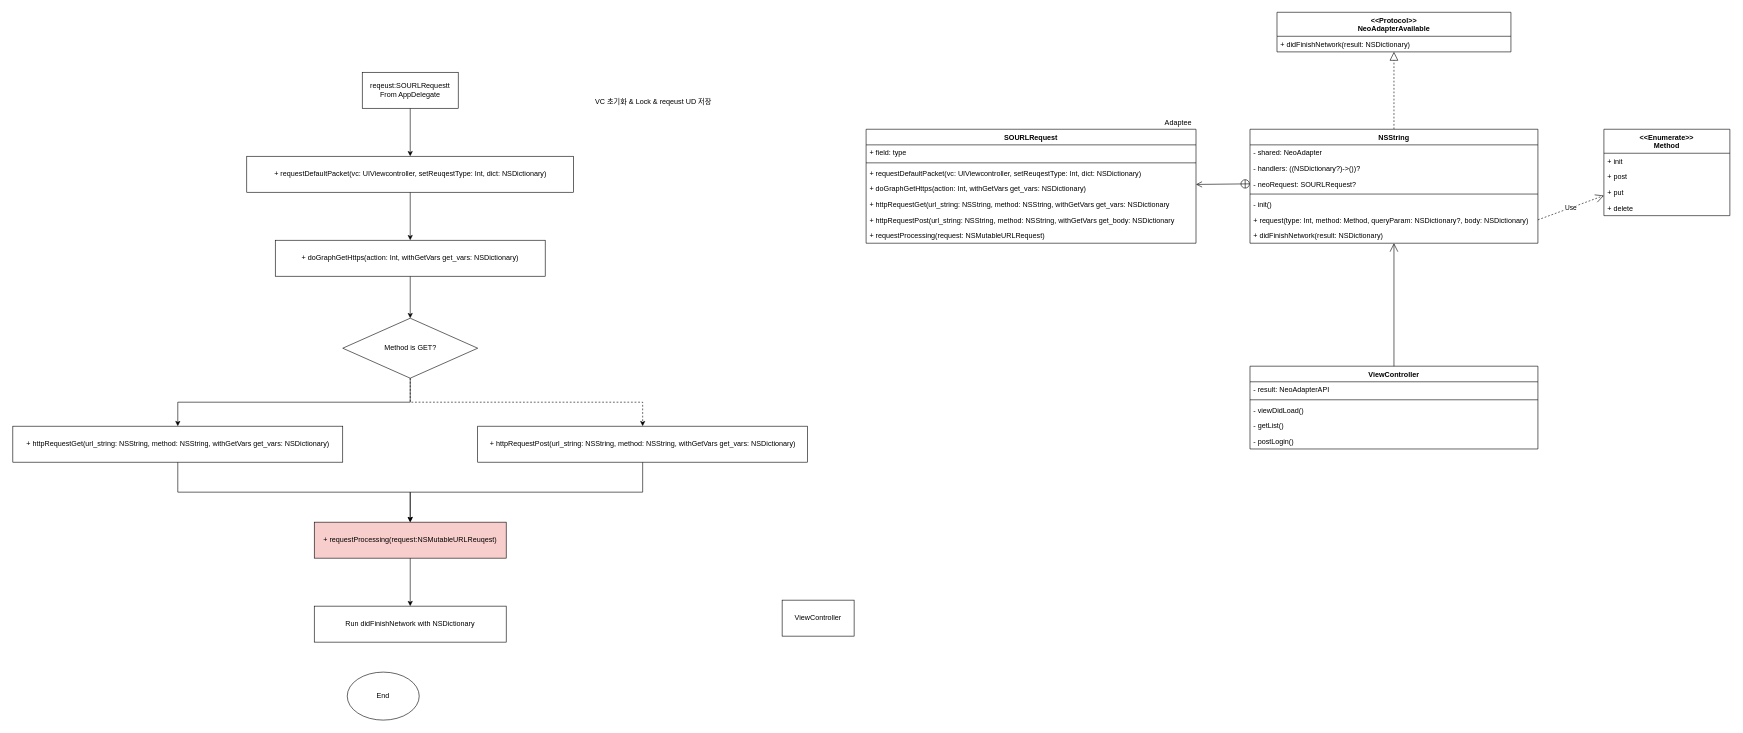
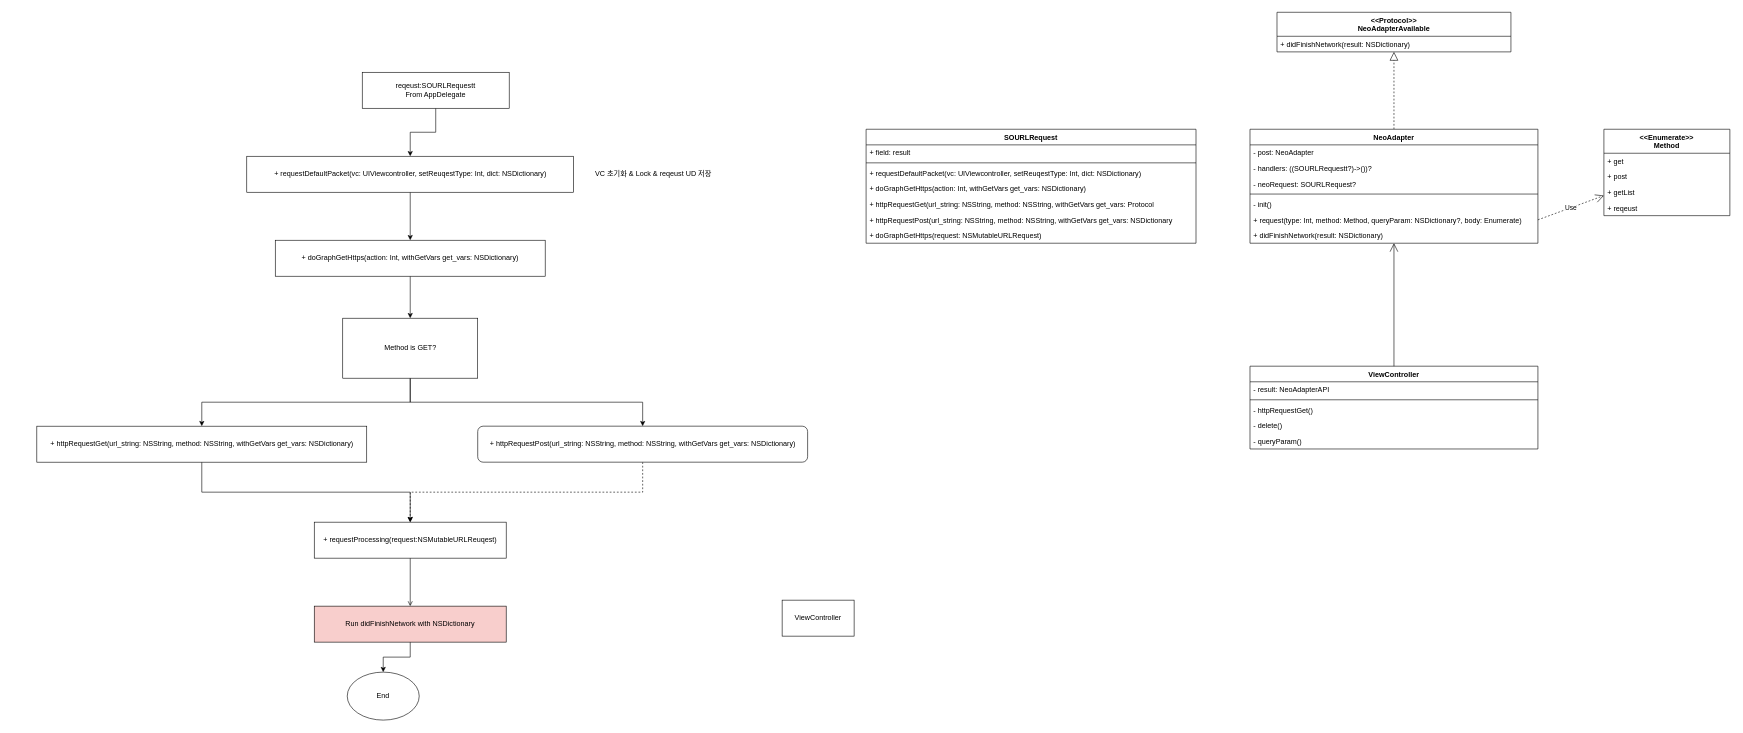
node "reqeust:SOURLRequestt From AppDelegate": size 96x36 -> 147x36
node "VC 초기화 & Lock & reqeust UD 저장": moved (653, 102) -> (653, 174)
node "Adaptee": removed
node "NSString": label "NSString" -> "NeoAdapter"
node "+ field: type": label "+ field: type" -> "+ field: result"
node "- shared: NeoAdapter": label "- shared: NeoAdapter" -> "- post: NeoAdapter"
node "+ init": label "+ init" -> "+ get"
node "- handlers: ((NSDictionary?)->())?": label "- handlers: ((NSDictionary?)->())?" -> "- handlers: ((SOURLRequestt?)->())?"
edge "- neoRequest: SOURLRequest?" -- "SOURLRequest": removed
node "+ put": label "+ put" -> "+ getList"
node "+ httpRequestGet(url_string: NSString, method: NSString, withGetVars get_vars: NSDictionary": label "+ httpRequestGet(url_string: NSString, method: NSString, withGetVars get_vars: NSDictionary" -> "+ httpRequestGet(url_string: NSString, method: NSString, withGetVars get_vars: Protocol"
node "+ delete": label "+ delete" -> "+ reqeust"
node "+ httpRequestPost(url_string: NSString, method: NSString, withGetVars get_body: NSDictionary": label "+ httpRequestPost(url_string: NSString, method: NSString, withGetVars get_body: NSDictionary" -> "+ httpRequestPost(url_string: NSString, method: NSString, withGetVars get_vars: NSDictionary"
node "+ request(type: Int, method: Method, queryParam: NSDictionary?, body: NSDictionary)": label "+ request(type: Int, method: Method, queryParam: NSDictionary?, body: NSDictionary)" -> "+ request(type: Int, method: Method, queryParam: NSDictionary?, body: Enumerate)"
node "+ requestProcessing(request: NSMutableURLRequest)": label "+ requestProcessing(request: NSMutableURLRequest)" -> "+ doGraphGetHttps(request: NSMutableURLRequest)"
node "Method is GET?": shape diamond -> rectangle
edge "Method is GET?" -> "+ httpRequestPost(url_string: NSString, method: NSString, withGetVars get_vars: NSDictionary)": style dashed -> solid
node "- viewDidLoad()": label "- viewDidLoad()" -> "- httpRequestGet()"
node "- getList()": label "- getList()" -> "- delete()"
node "- postLogin()": label "- postLogin()" -> "- queryParam()"
node "+ httpRequestGet(url_string: NSString, method: NSString, withGetVars get_vars: NSDictionary)": moved (178, 444) -> (202, 444)
node "+ httpRequestPost(url_string: NSString, method: NSString, withGetVars get_vars: NSDictionary)": shape rectangle -> rounded rectangle
edge "+ httpRequestPost(url_string: NSString, method: NSString, withGetVars get_vars: NSDictionary)" -> "+ requestProcessing(request:NSMutableURLReuqest)": style solid -> dashed
node "+ requestProcessing(request:NSMutableURLReuqest)": fillcolor #f8cecc -> #ffffff
edge "+ requestProcessing(request:NSMutableURLReuqest)" -> "Run didFinishNetwork with NSDictionary": arrowhead classic -> open
node "Run didFinishNetwork with NSDictionary": fillcolor #ffffff -> #f8cecc
edge "Run didFinishNetwork with NSDictionary" -> "End": added
